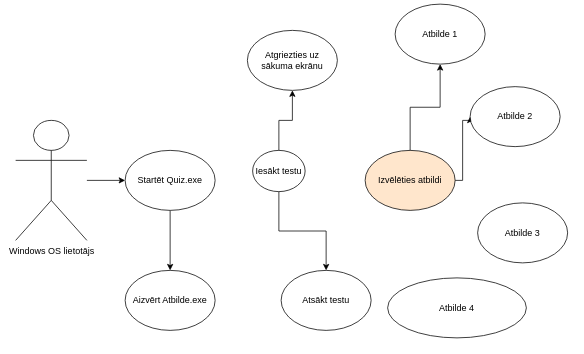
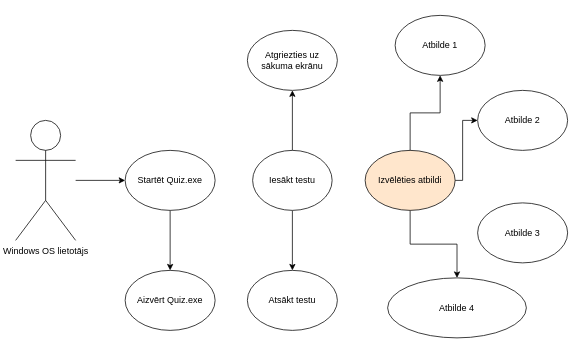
node "Atbilde 1": moved (440, 34) -> (440, 45)
node "Atbilde 2": moved (515, 117) -> (522, 120)
node "Iesākt testu": size 53x41 -> 80x60
node "Windows OS lietotājs": size 71x120 -> 60x120
edge "Izvēlēties atbildi" -> "Atbilde 4": added
node "Aizvērt Atbilde.exe": label "Aizvērt Atbilde.exe" -> "Aizvērt Quiz.exe"
node "Atsākt testu": moved (326, 300) -> (292, 300)
